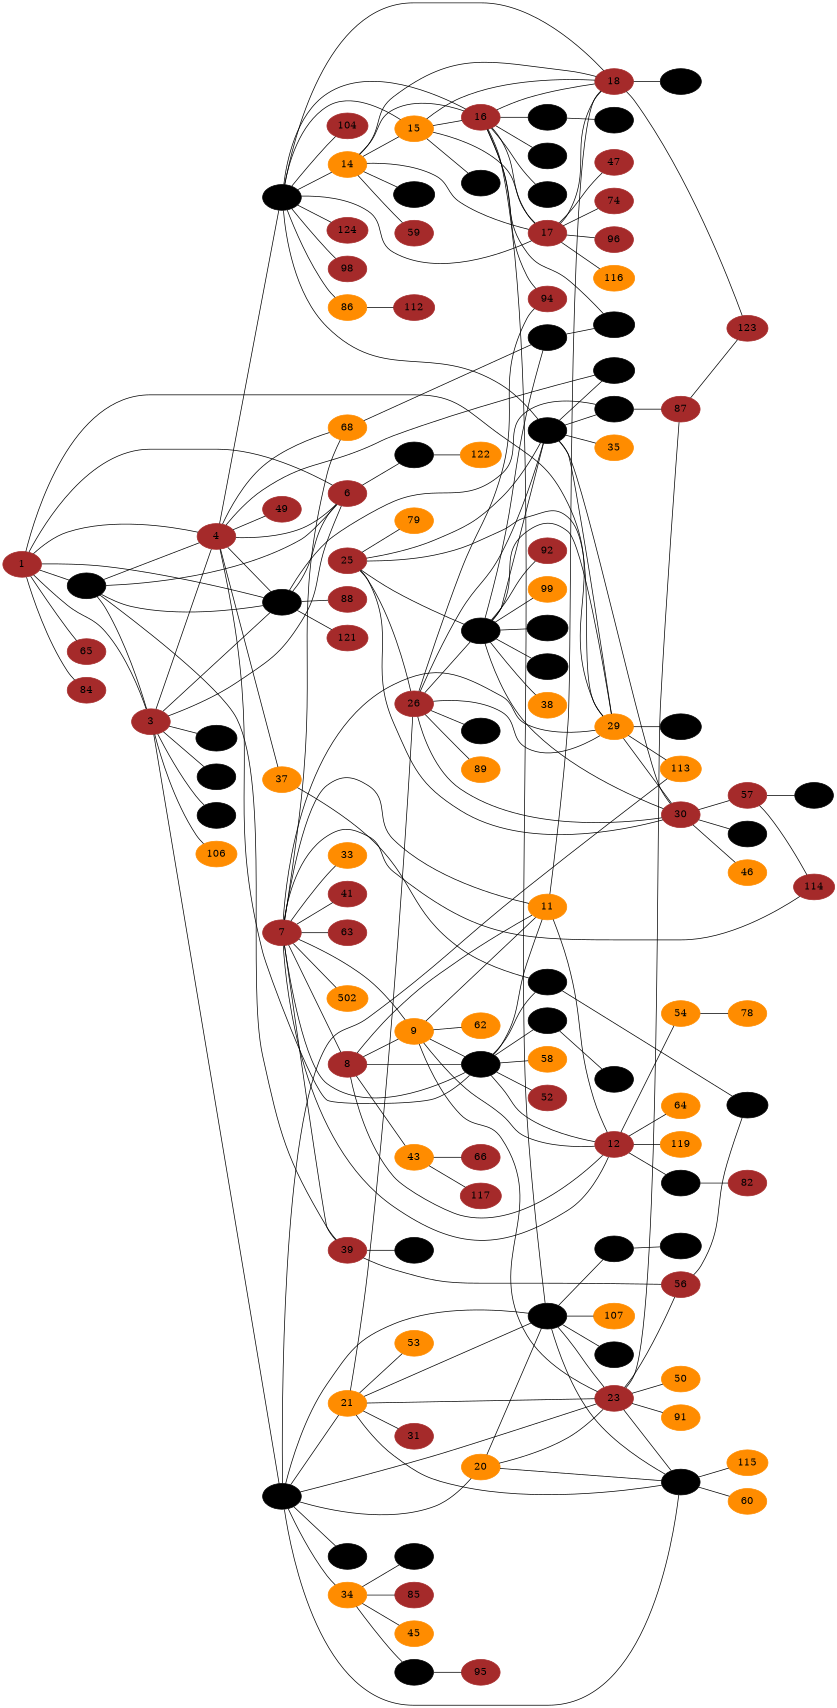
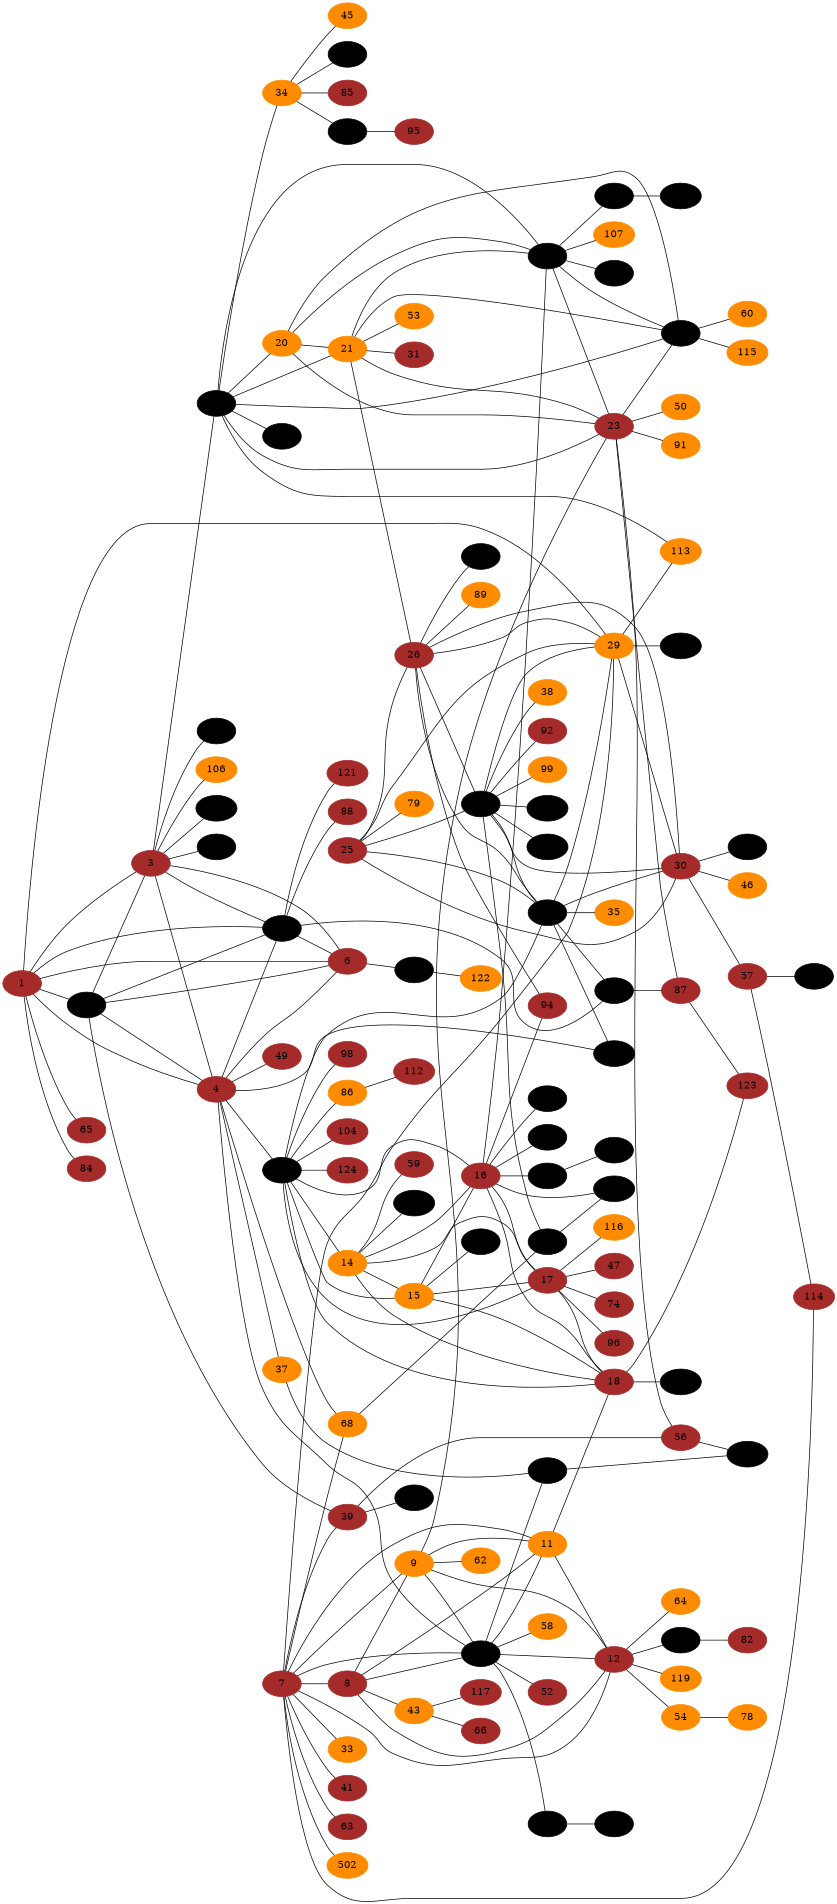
edge "20" -- "21": added
